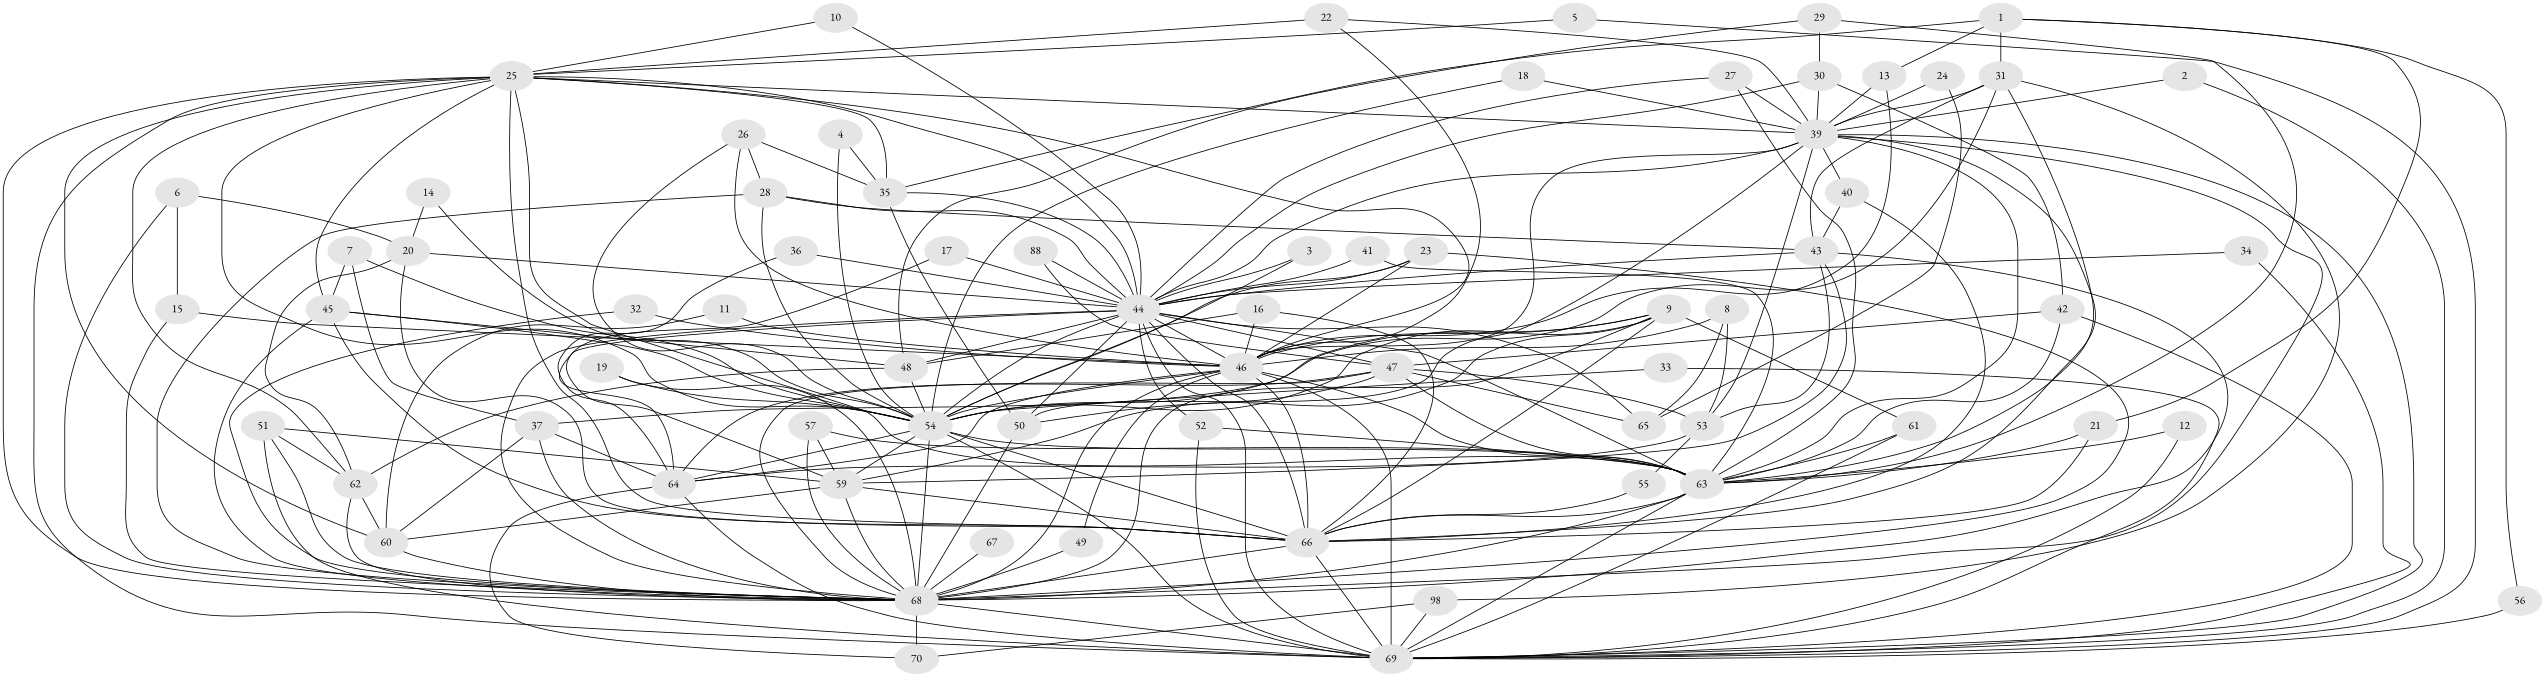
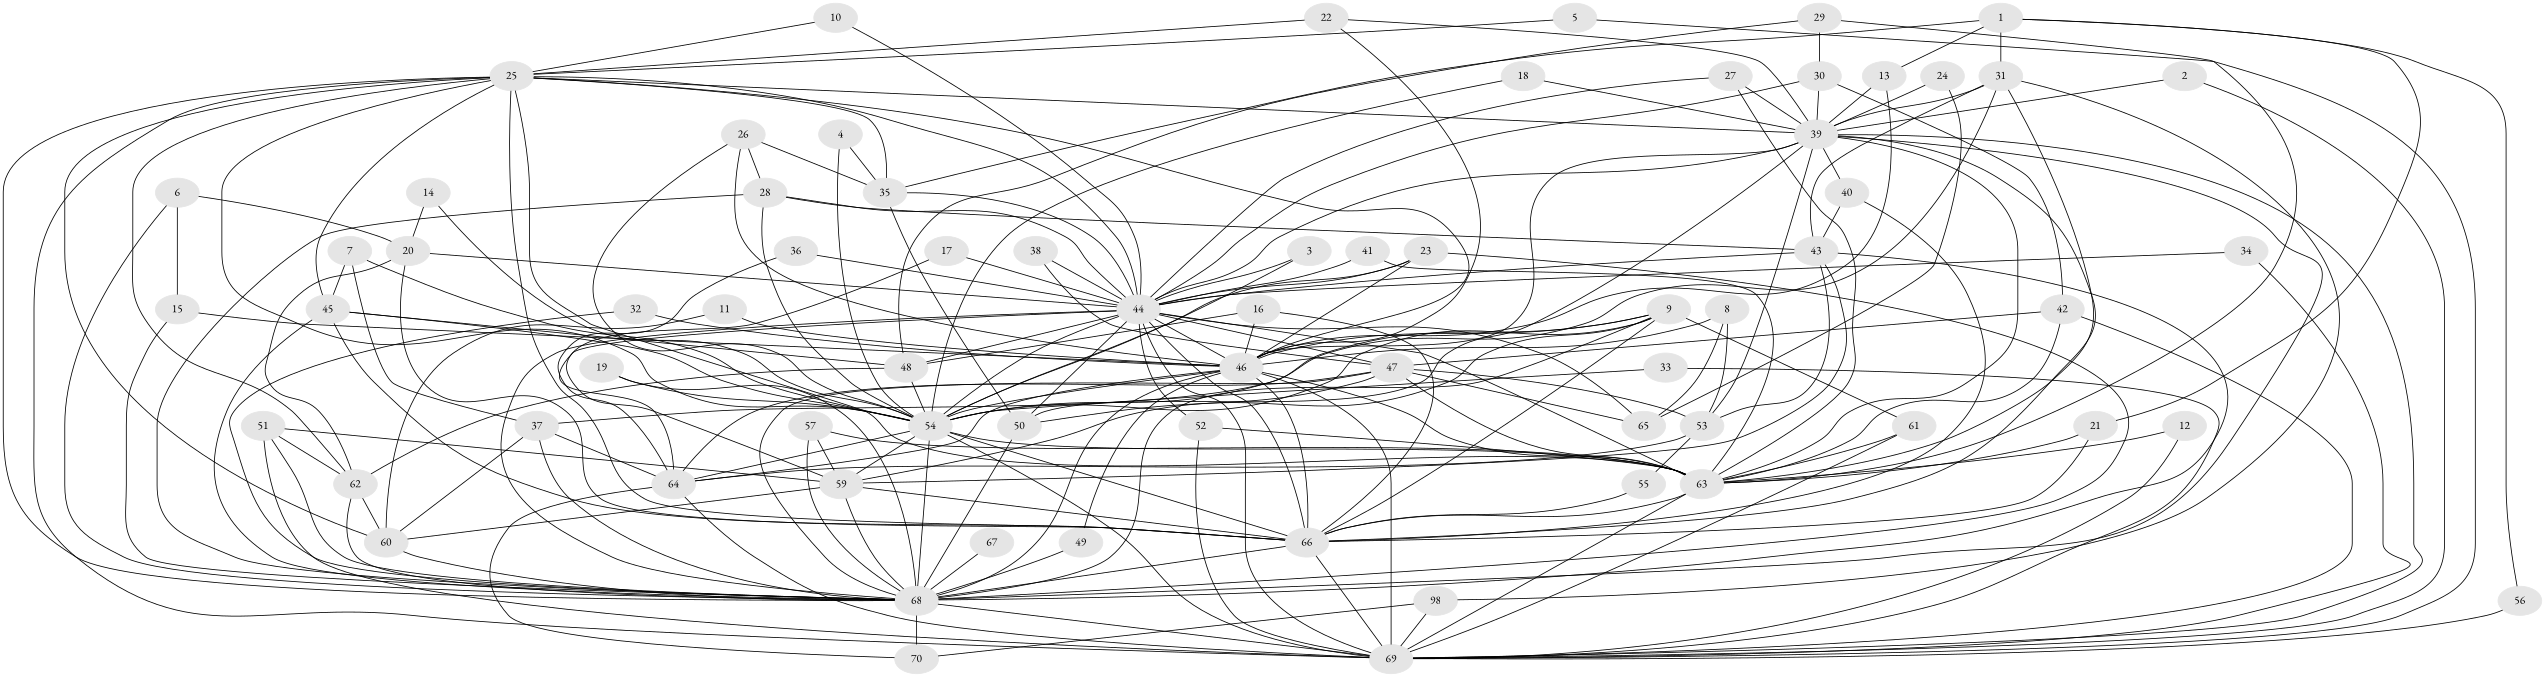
node "88": label "88" -> "38"
edge "63" -- "68": removed
